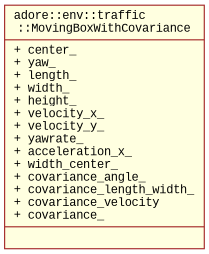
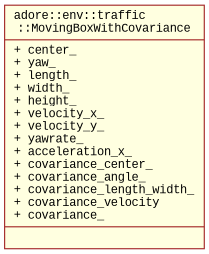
node "adore::env::traffic": text "+ width_center_" -> "+ covariance_center_"
